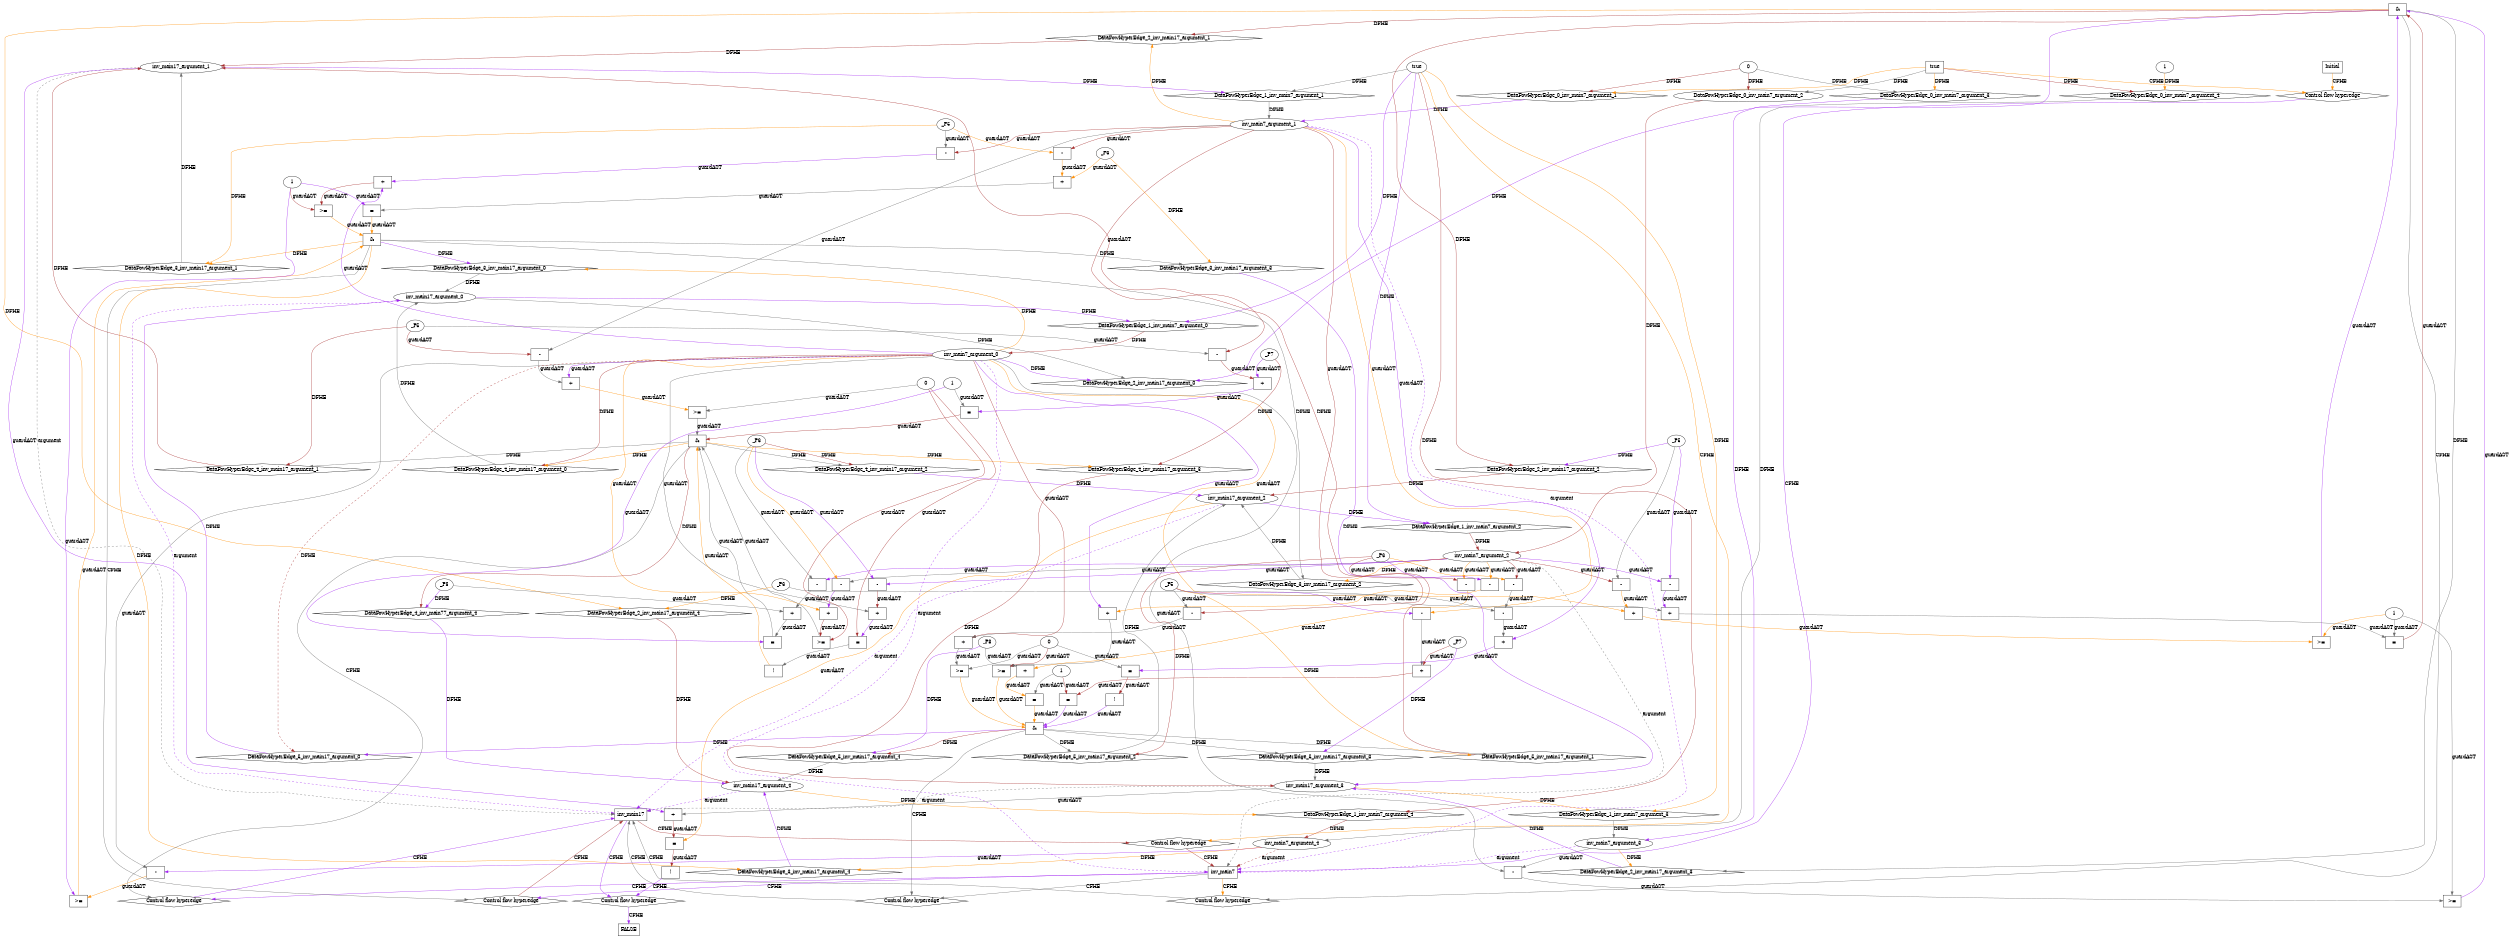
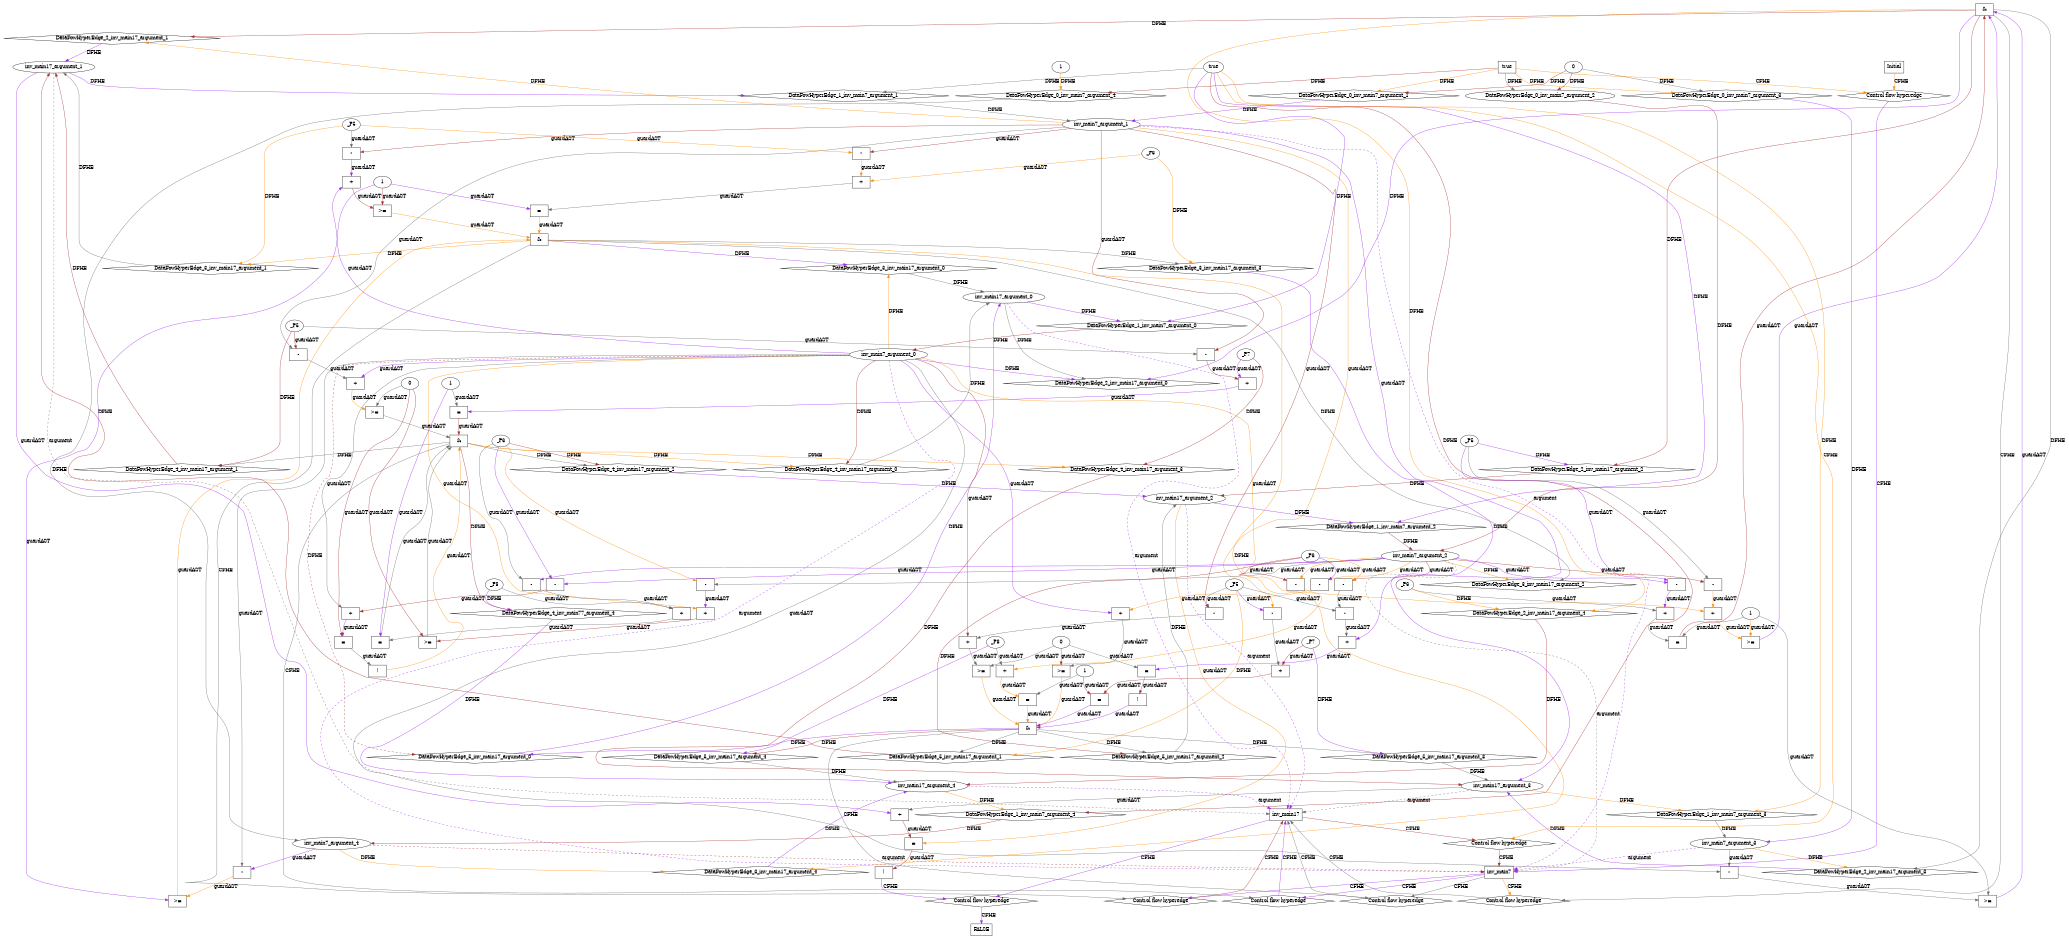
edge "DataFowHyperEdge_2_inv_main17_argument_1" -> "inv_main17_argument_1": color brown -> purple
edge "DataFowHyperEdge_3_inv_main17_argument_2" -> "inv_main17_argument_2": removed, label "DFHE"
